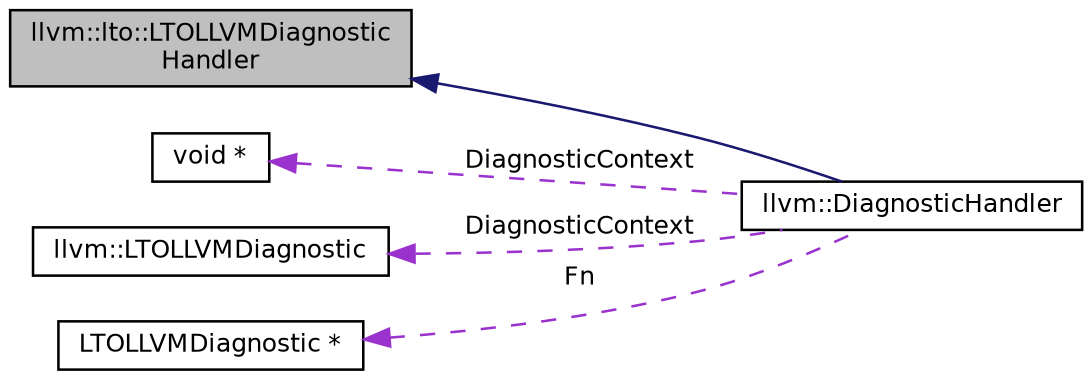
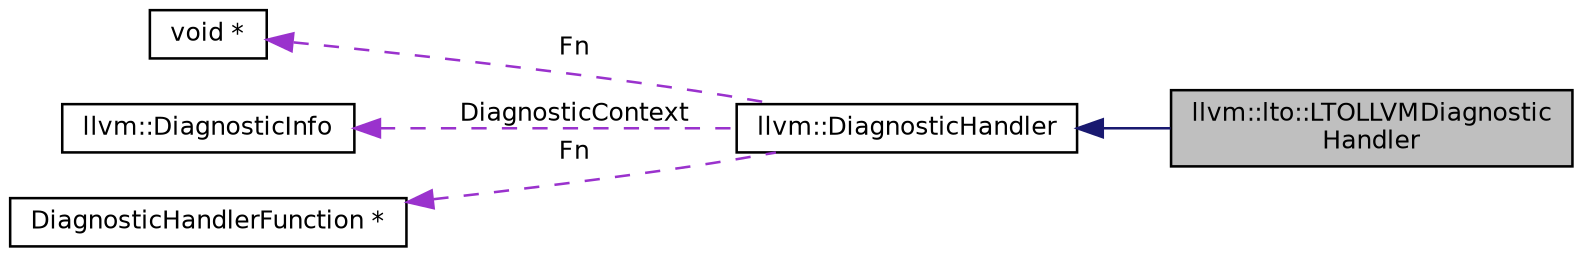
edge "llvm::DiagnosticHandler" -> "llvm::lto::LTOLLVMDiagnostic Handler": reversed
edge "llvm::DiagnosticHandler" -> "void *": label " DiagnosticContext" -> " Fn"
node "llvm::LTOLLVMDiagnostic": label "llvm::LTOLLVMDiagnostic" -> "llvm::DiagnosticInfo"
node "LTOLLVMDiagnostic *": label "LTOLLVMDiagnostic *" -> "DiagnosticHandlerFunction *"
